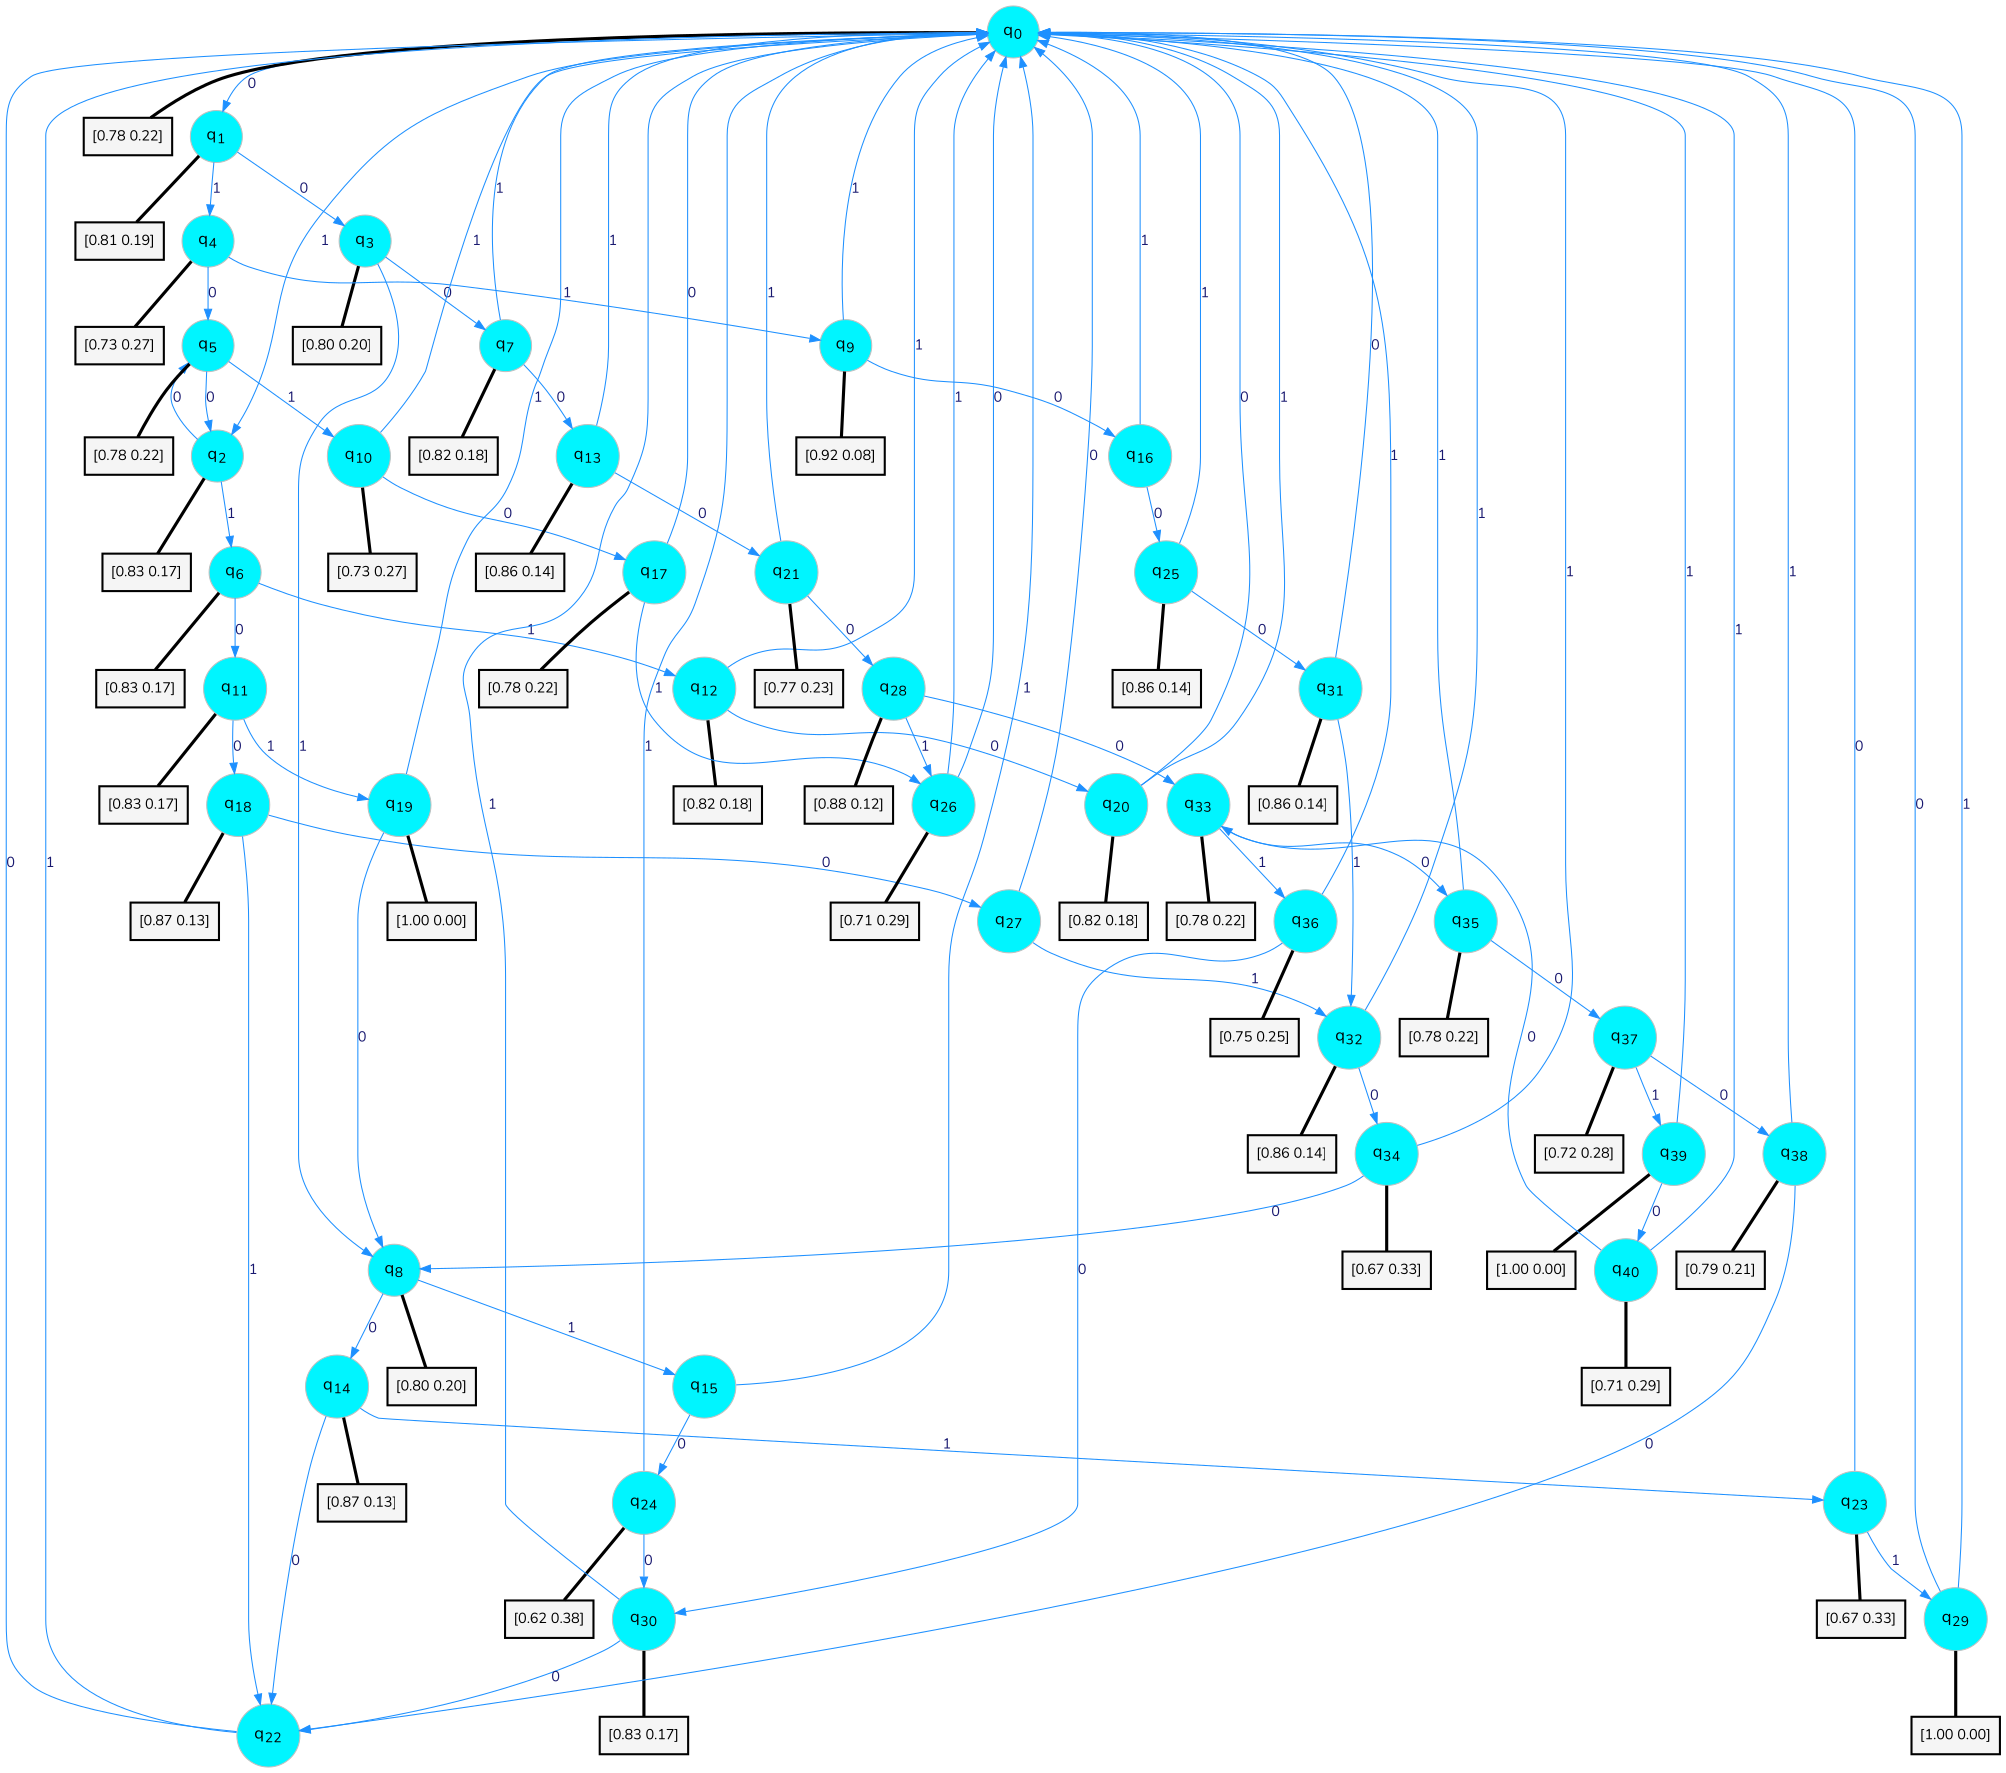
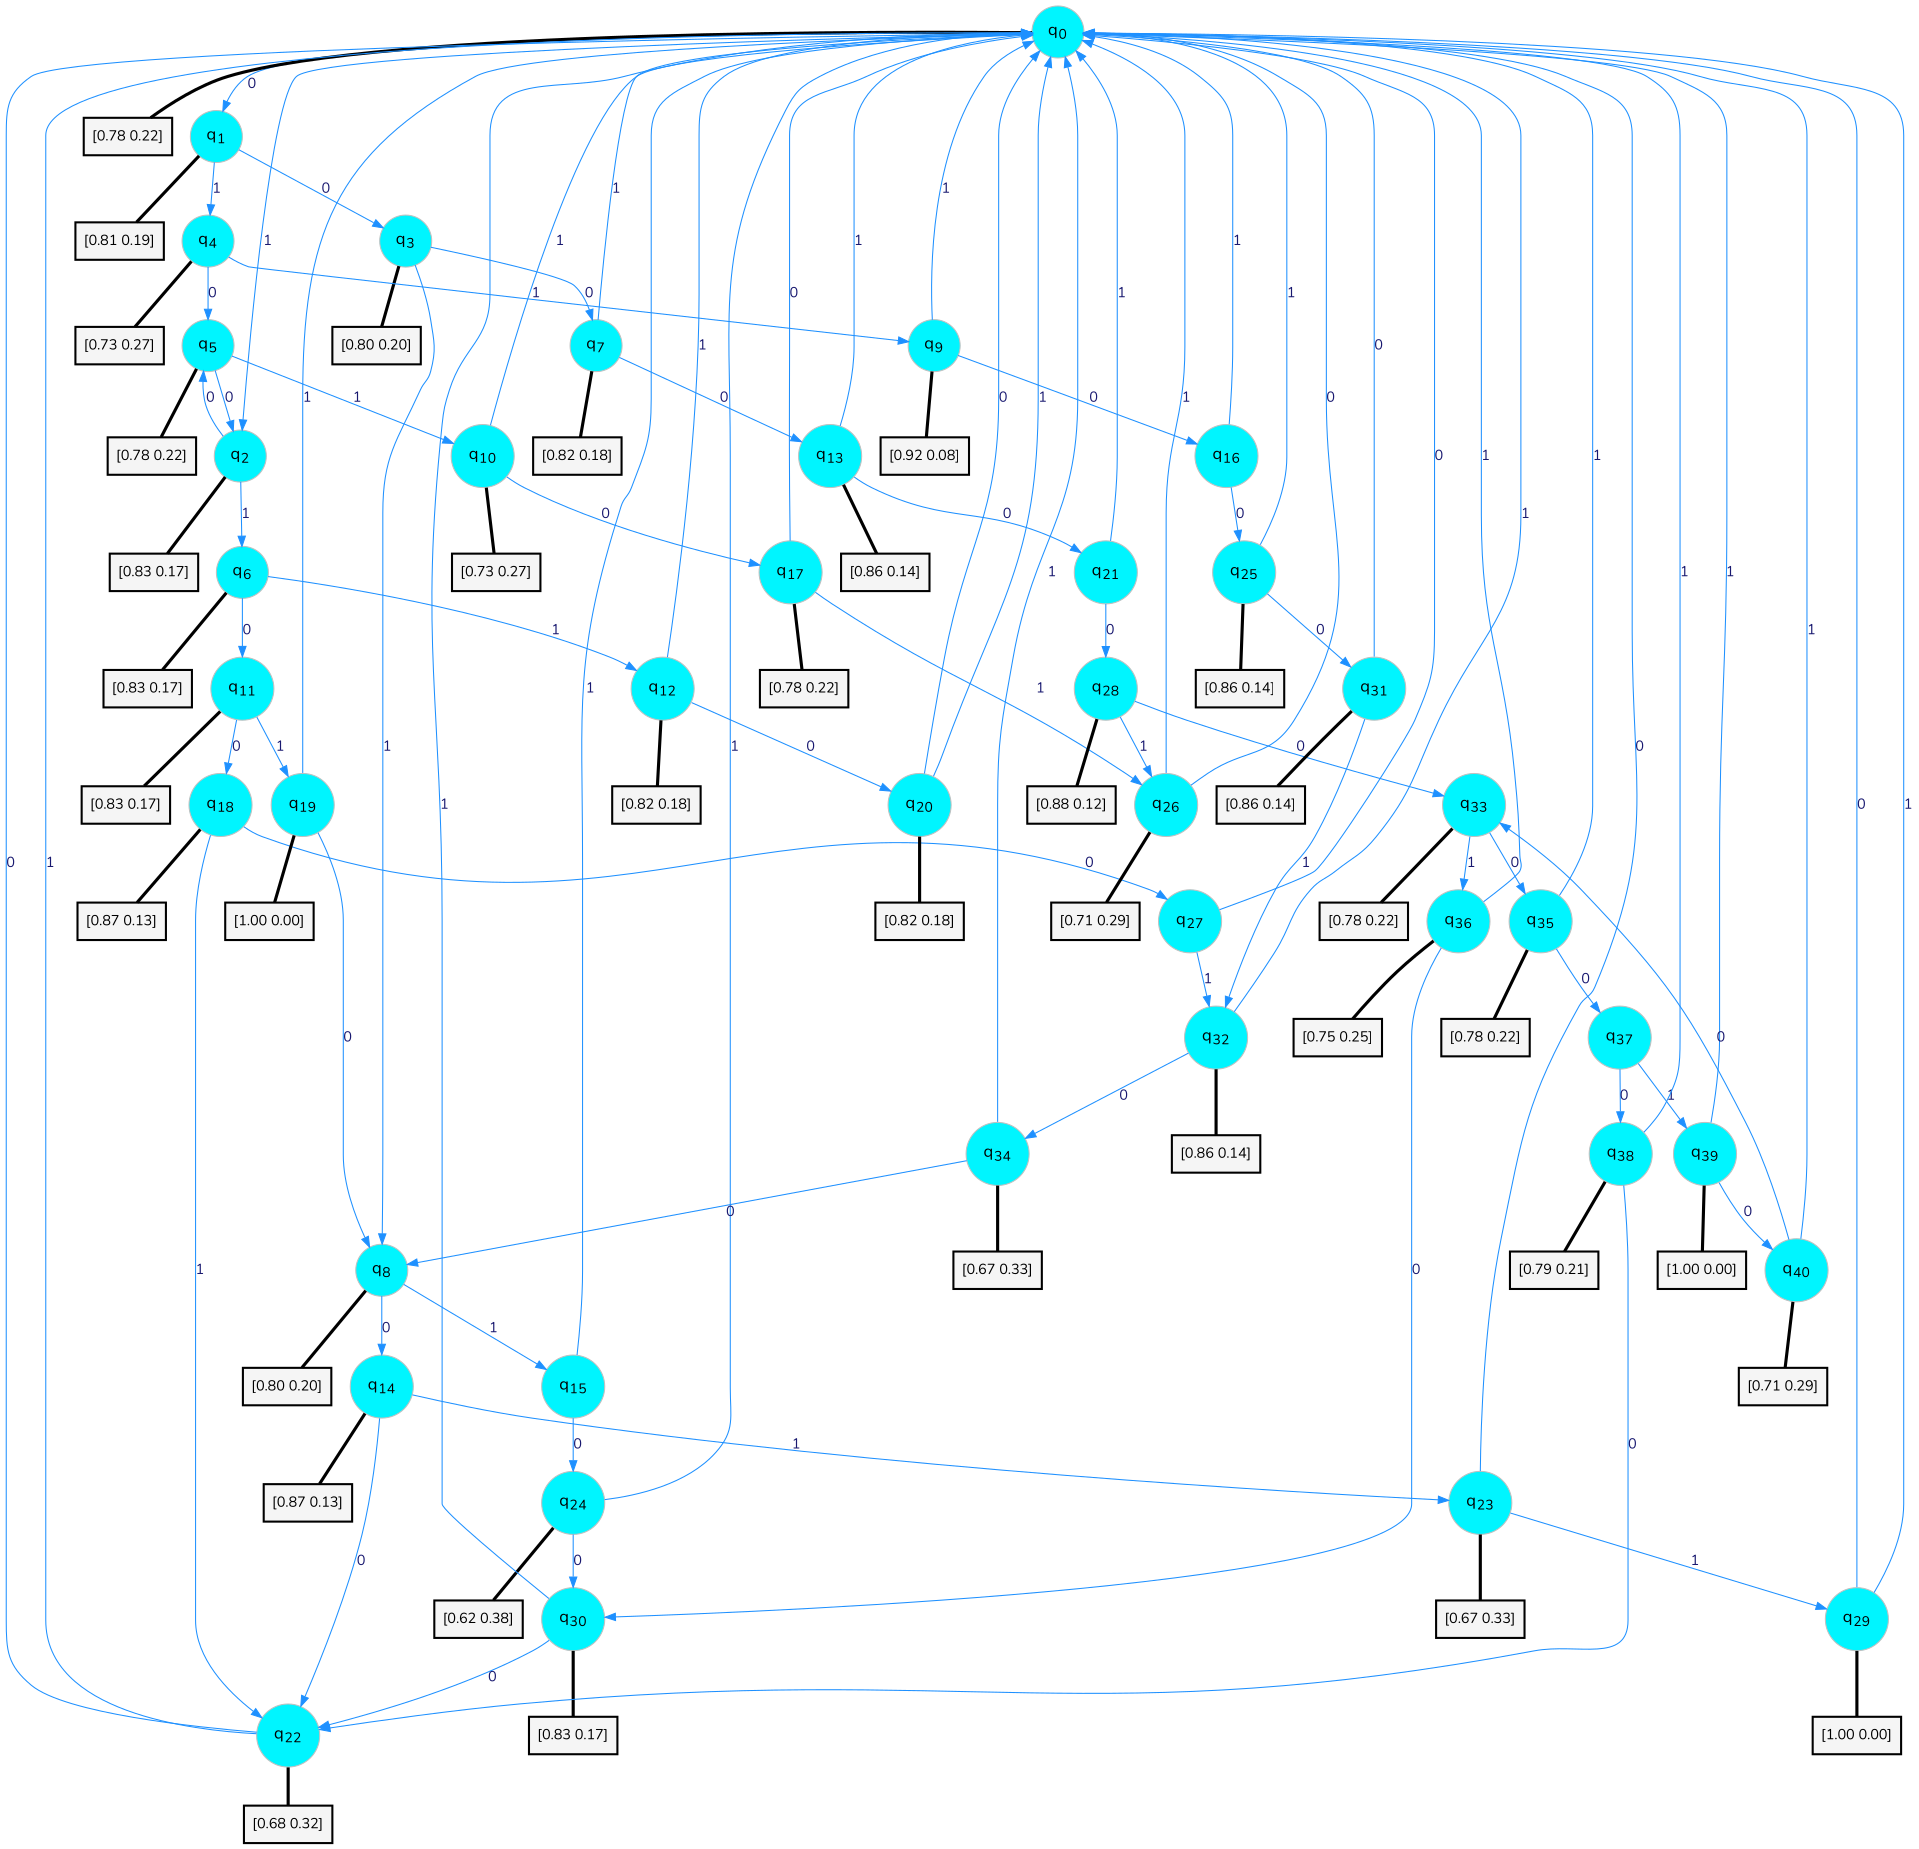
node "[0.77 0.23]": removed
node "[0.72 0.28]": removed
node "[0.68 0.32]": added
